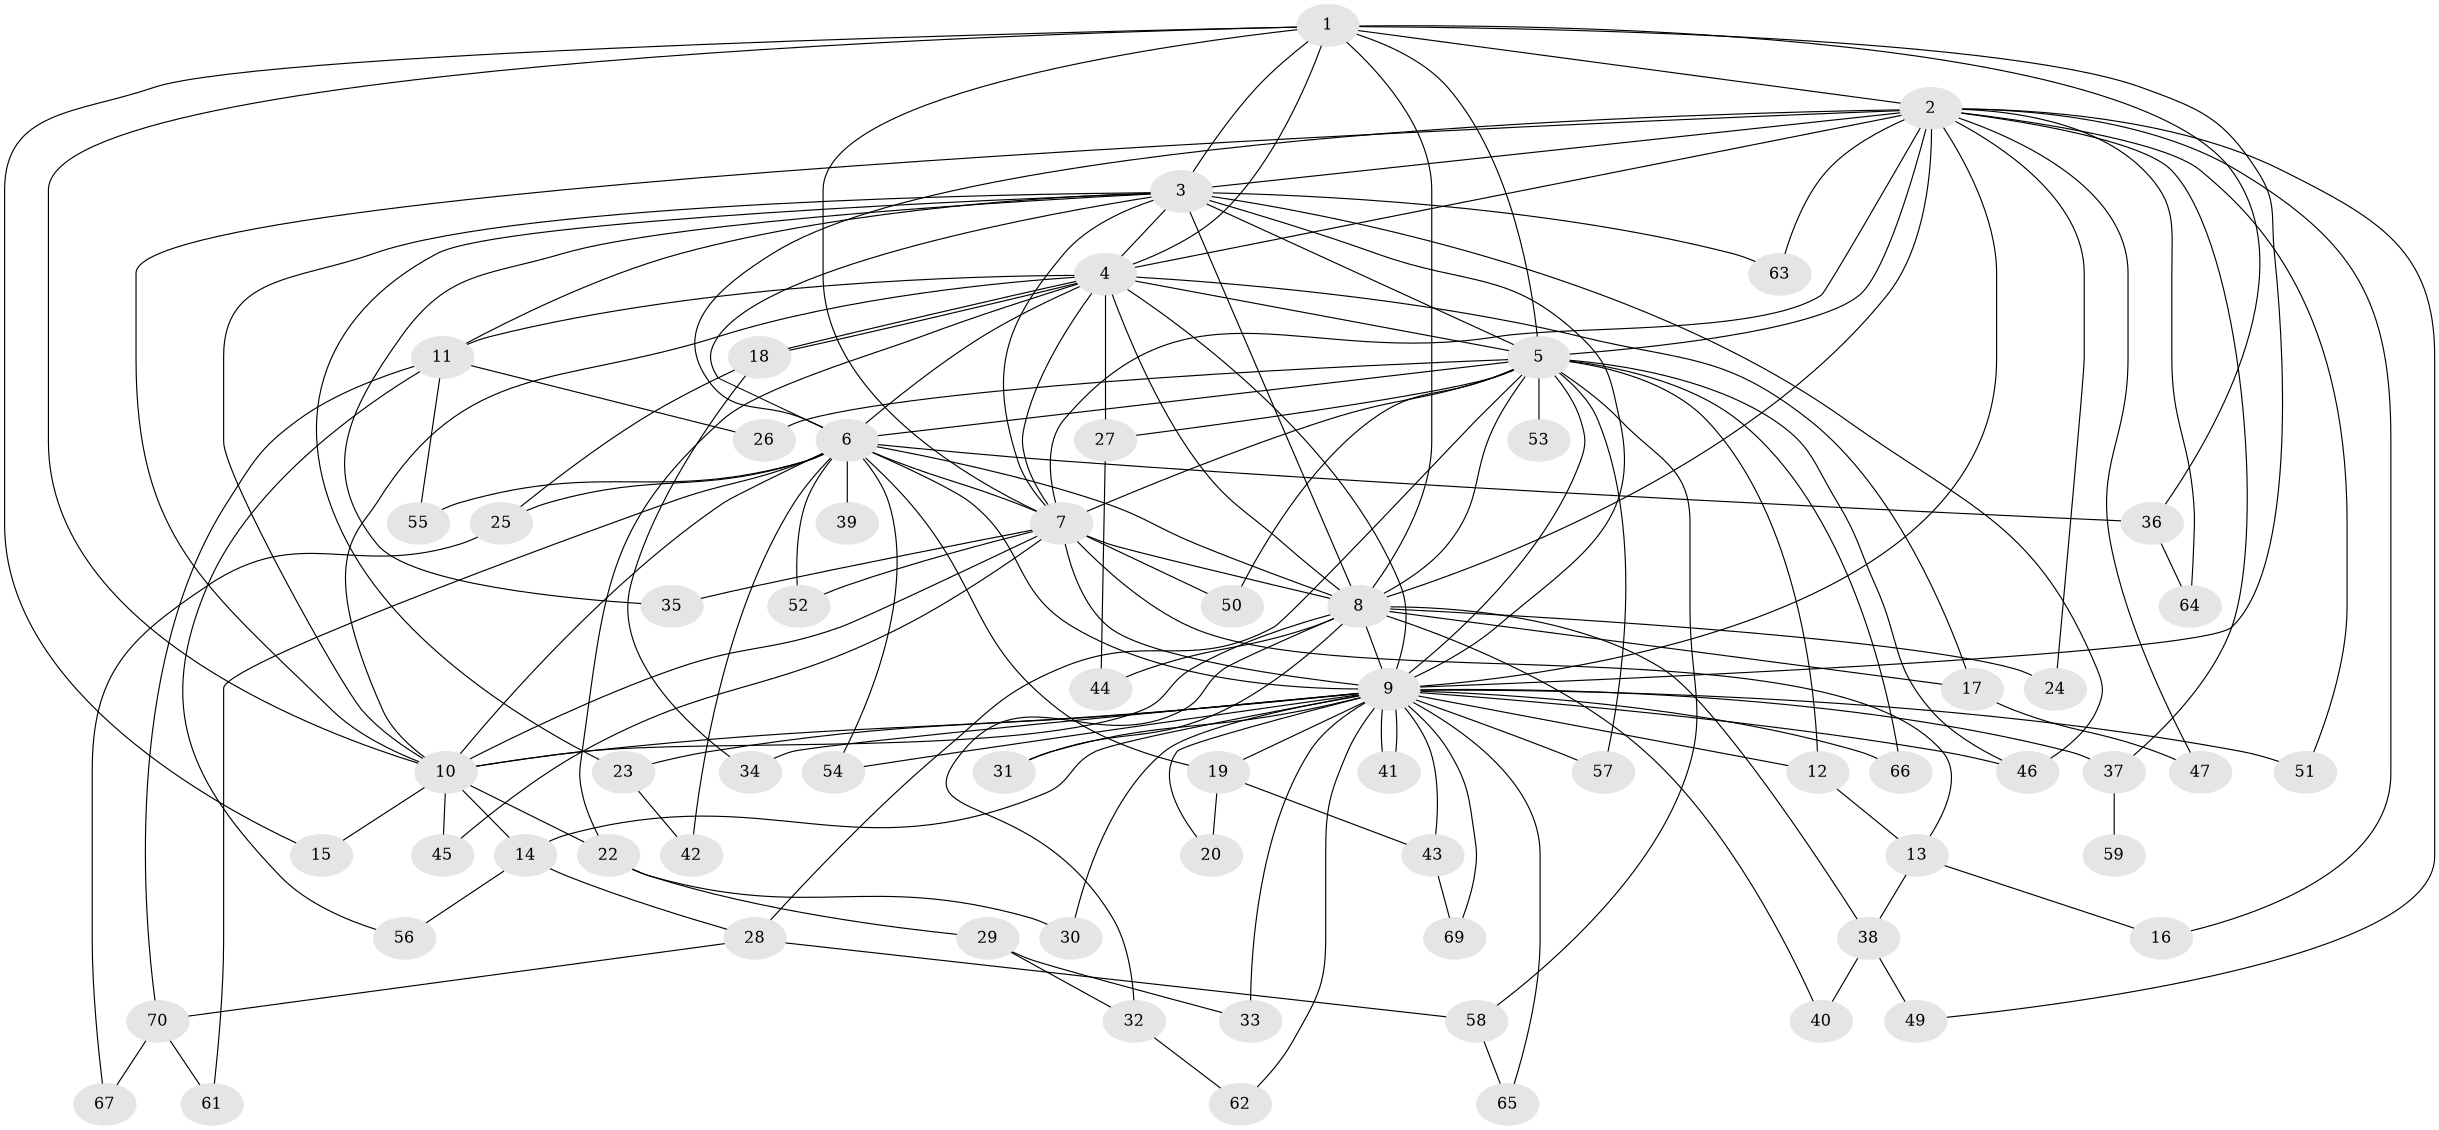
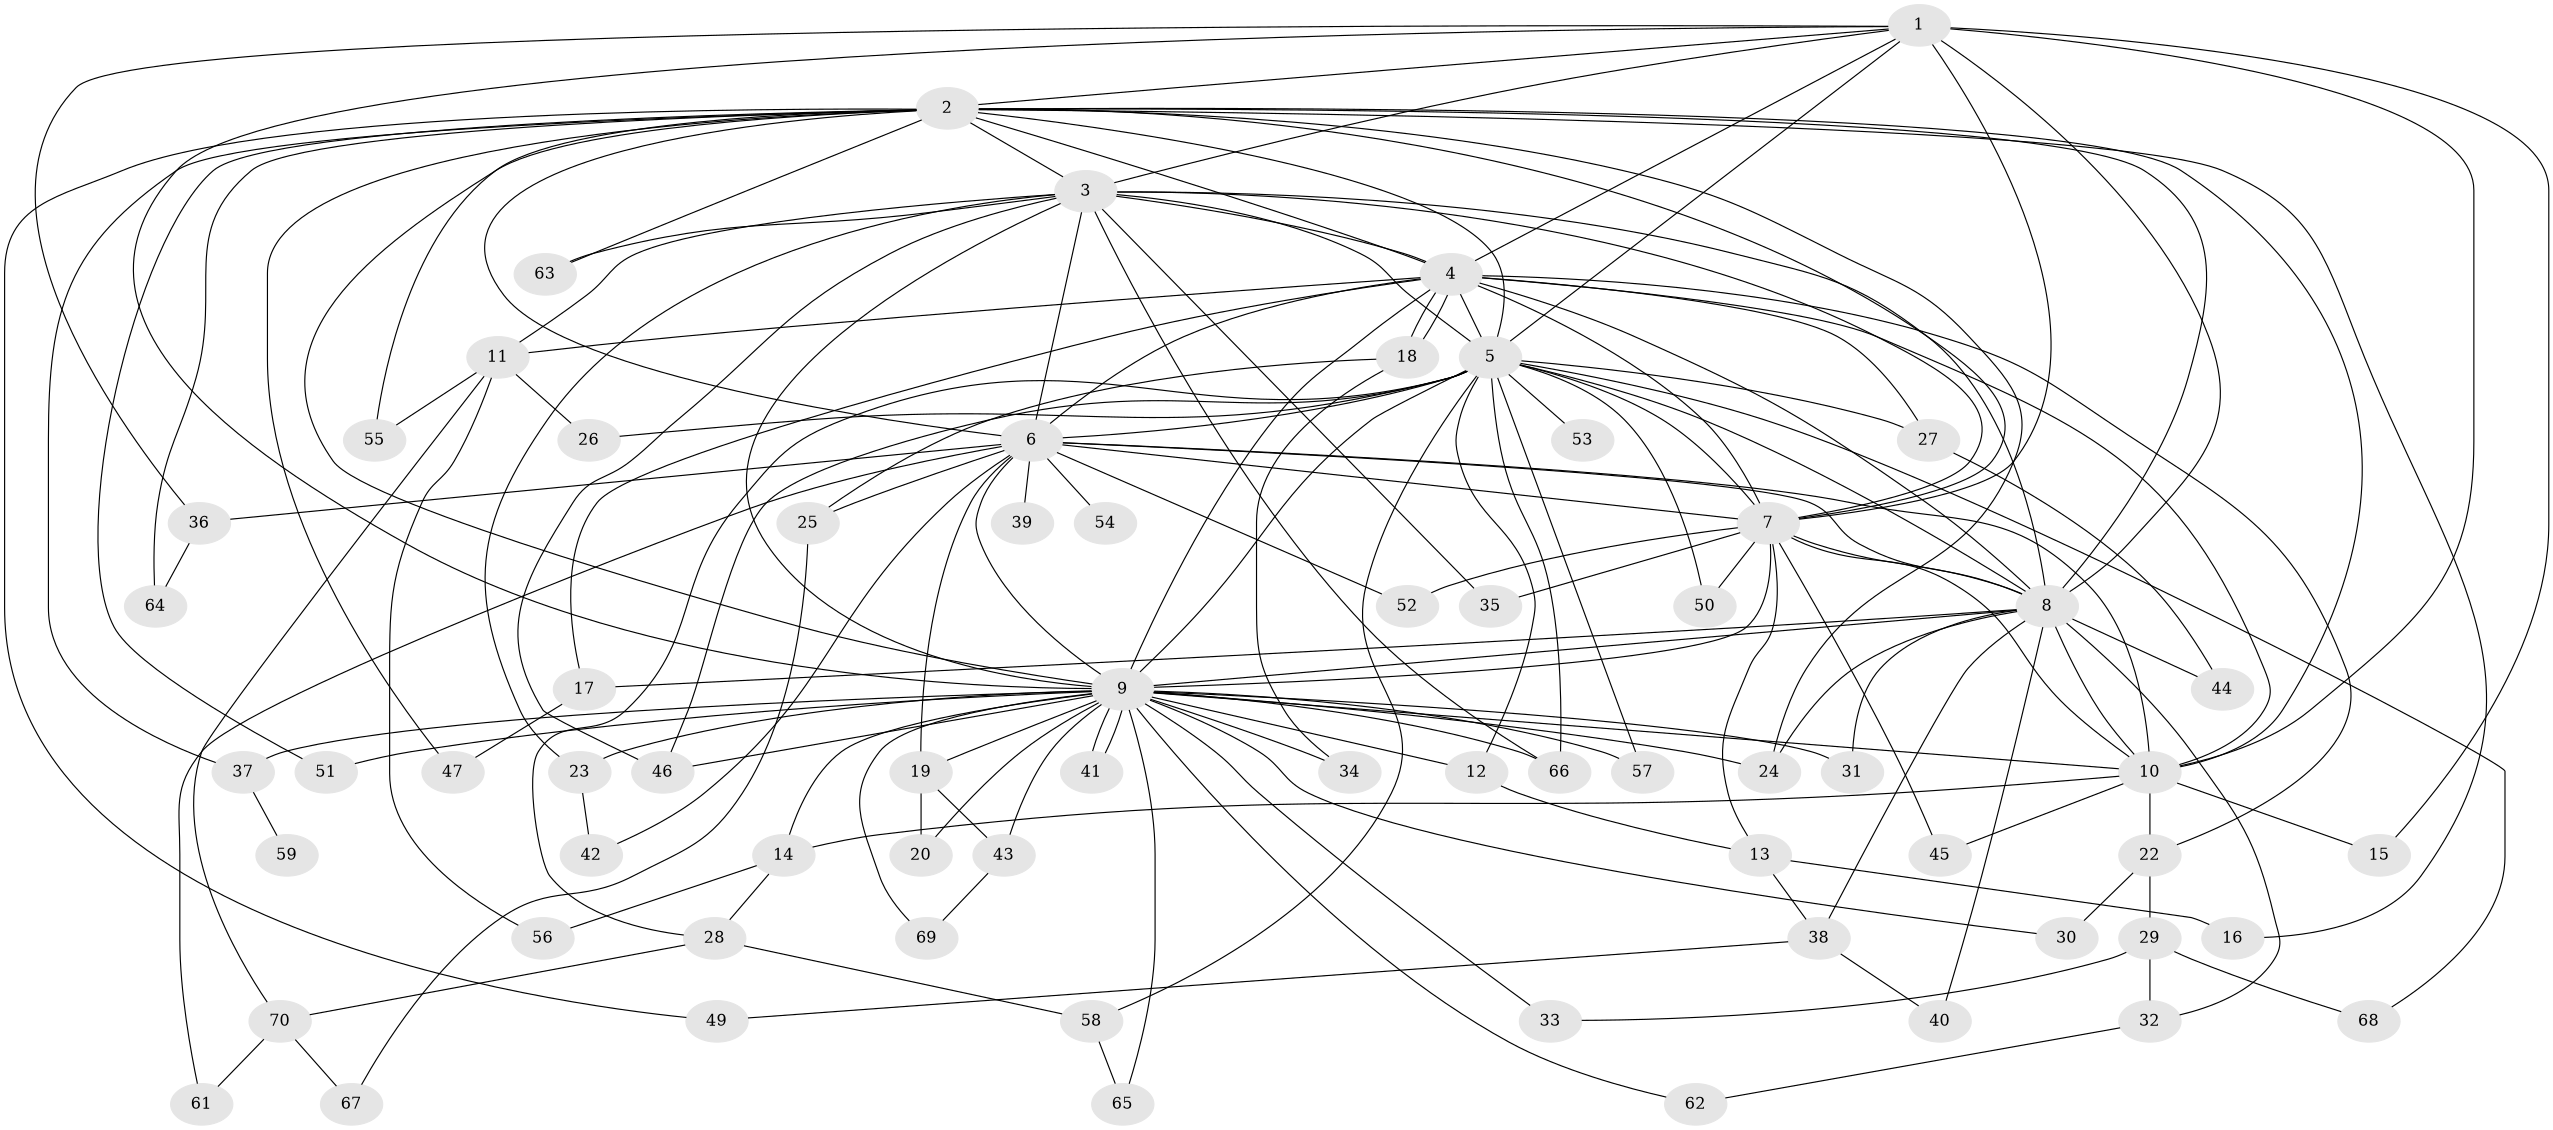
edge "3" -- "10": now "3" -- "66"
edge "6" -- "55": now "2" -- "55"
edge "9" -- "54": now "9" -- "24"
node "68": added
